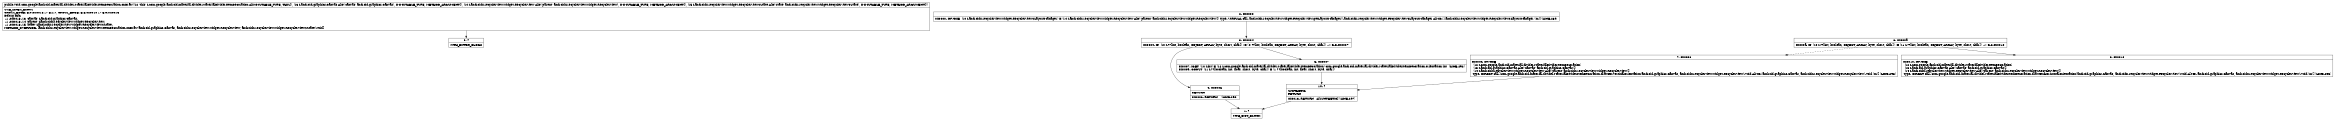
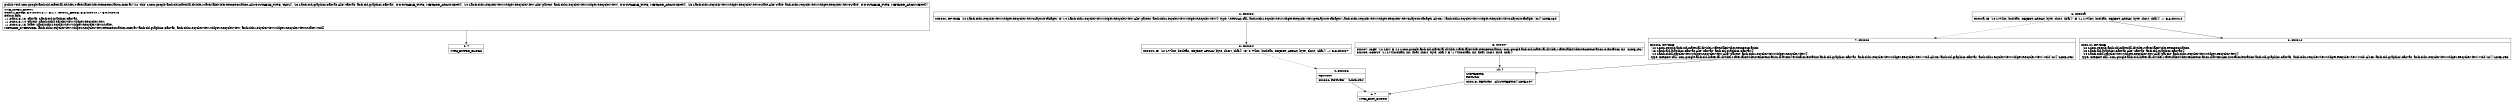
edge "3: 0x0004" -> "5: 0x0007": removed
edge "3: 0x0004" -> "4: 0x0006": style solid -> dashed
